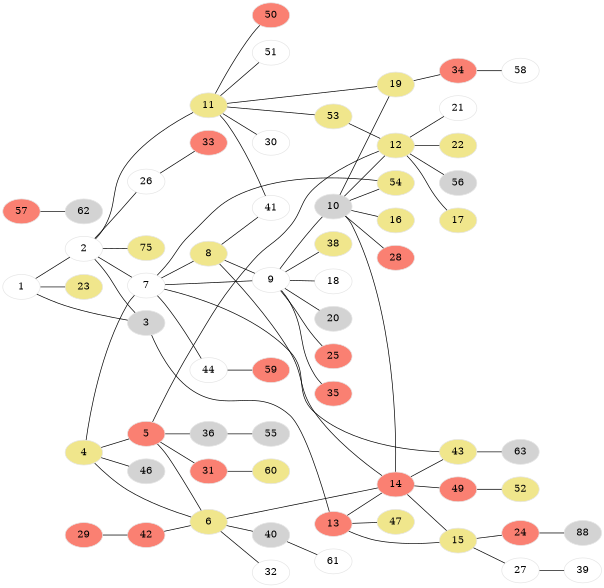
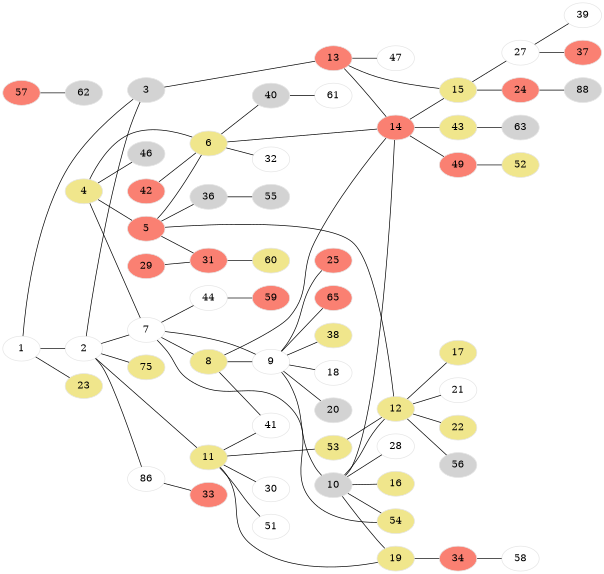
node "50": removed
node "37": added
node "26": label "26" -> "86"
node "28": fillcolor salmon -> white
edge "7" -- "43": removed
node "35": label "35" -> "65"
node "47": fillcolor khaki -> white
edge "29" -- "42": now "29" -- "31"
